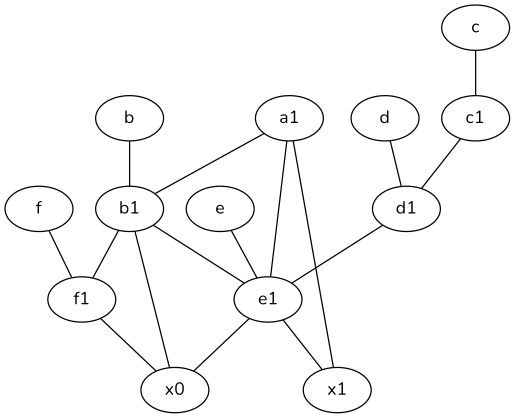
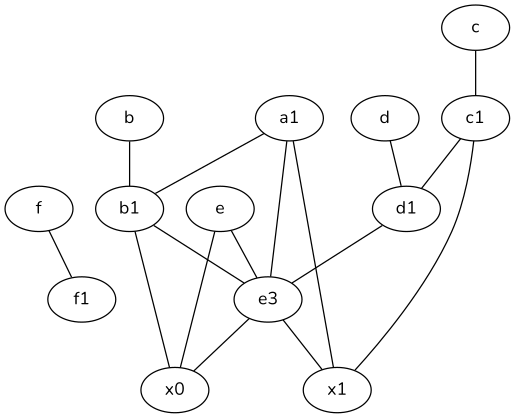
edge "b1" -- "f1": removed
edge "c1" -- "x1": added
node "e1": label "e1" -> "e3"
edge "f1" -- "x0": now "e" -- "x0"
